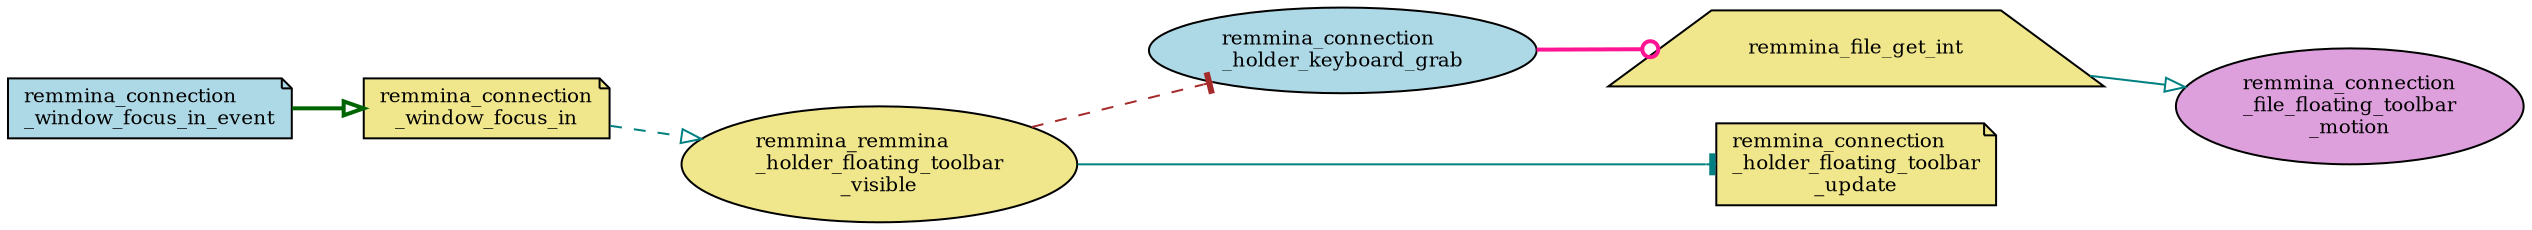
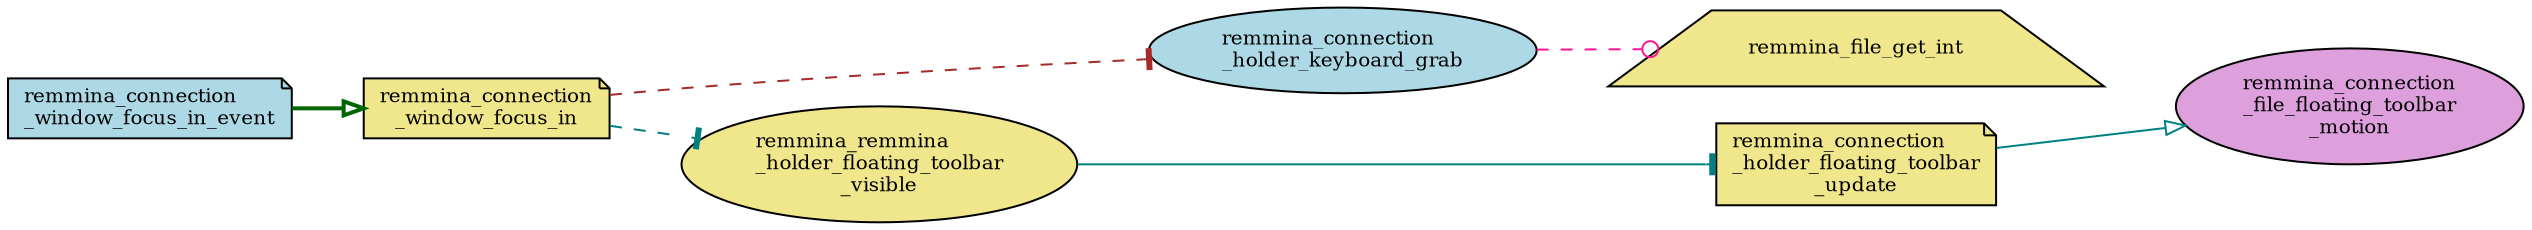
edge "remmina_connection _holder_keyboard_grab" -> "remmina_file_get_int": style bold -> dashed
edge "remmina_file_get_int" -> "remmina_connection _file_floating_toolbar _motion": now "remmina_connection _holder_floating_toolbar _update" -> "remmina_connection _file_floating_toolbar _motion"
edge "remmina_remmina _holder_floating_toolbar _visible" -> "remmina_connection _holder_keyboard_grab": now "remmina_connection _window_focus_in" -> "remmina_connection _holder_keyboard_grab"
edge "remmina_connection _window_focus_in" -> "remmina_remmina _holder_floating_toolbar _visible": arrowhead onormal -> tee
